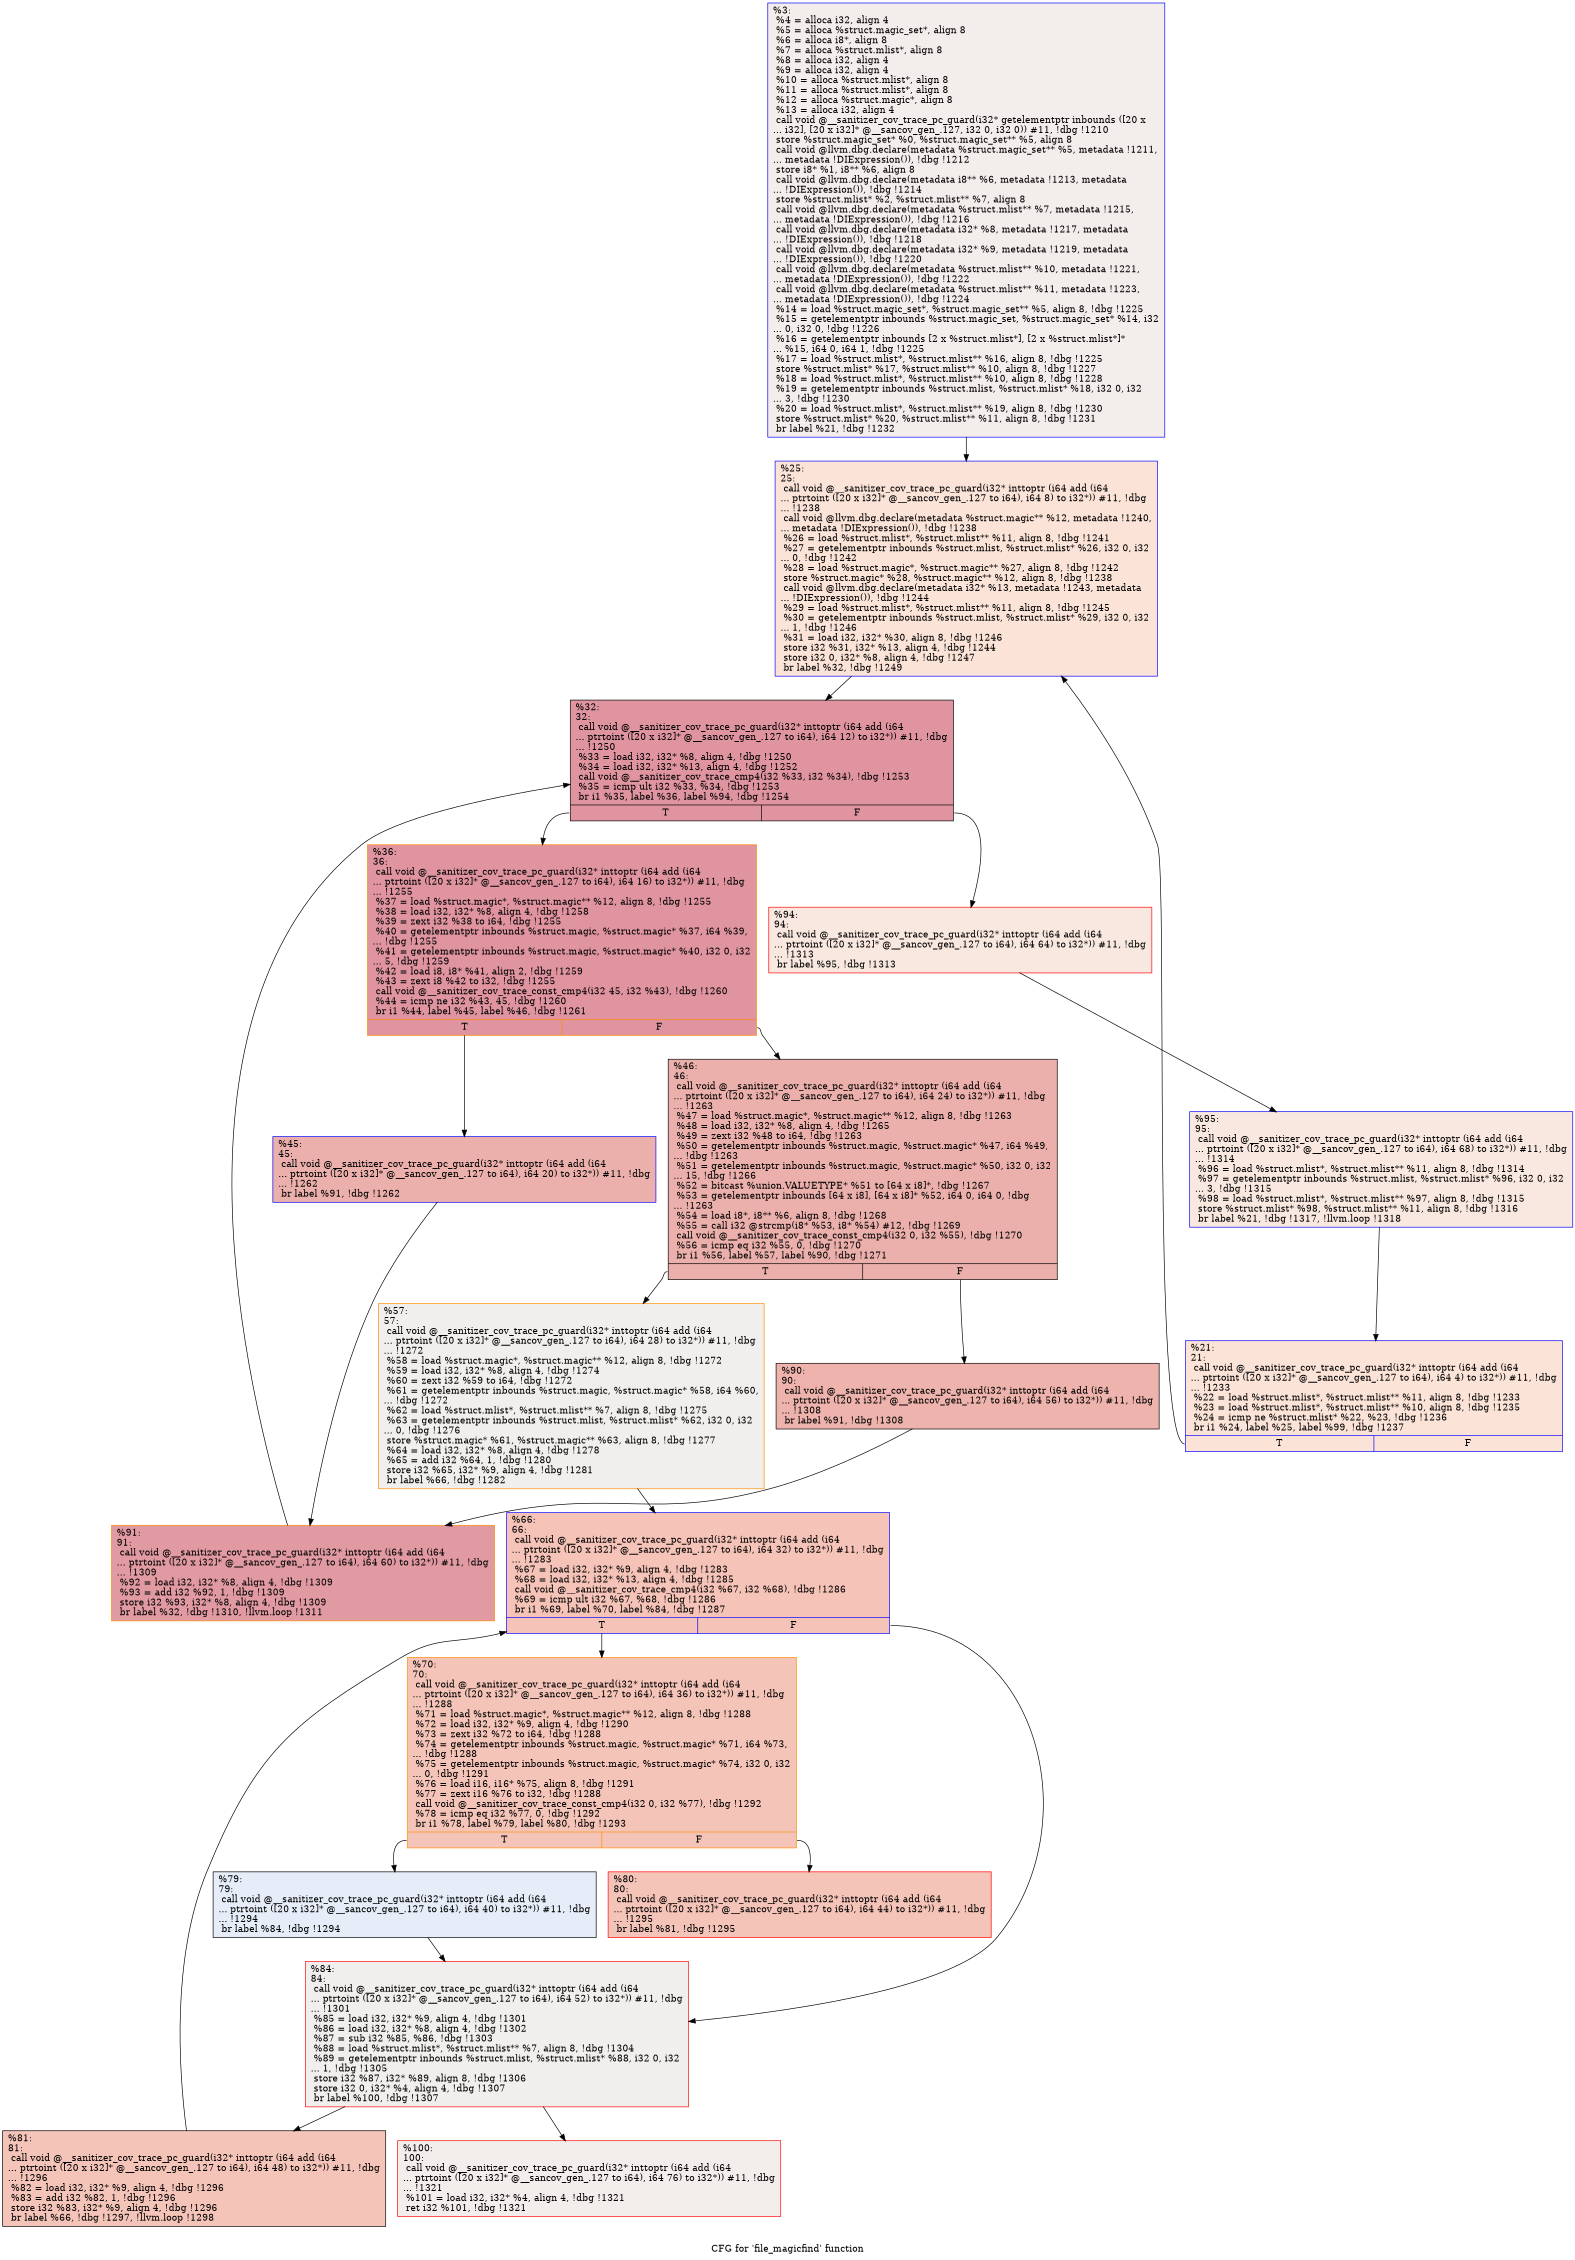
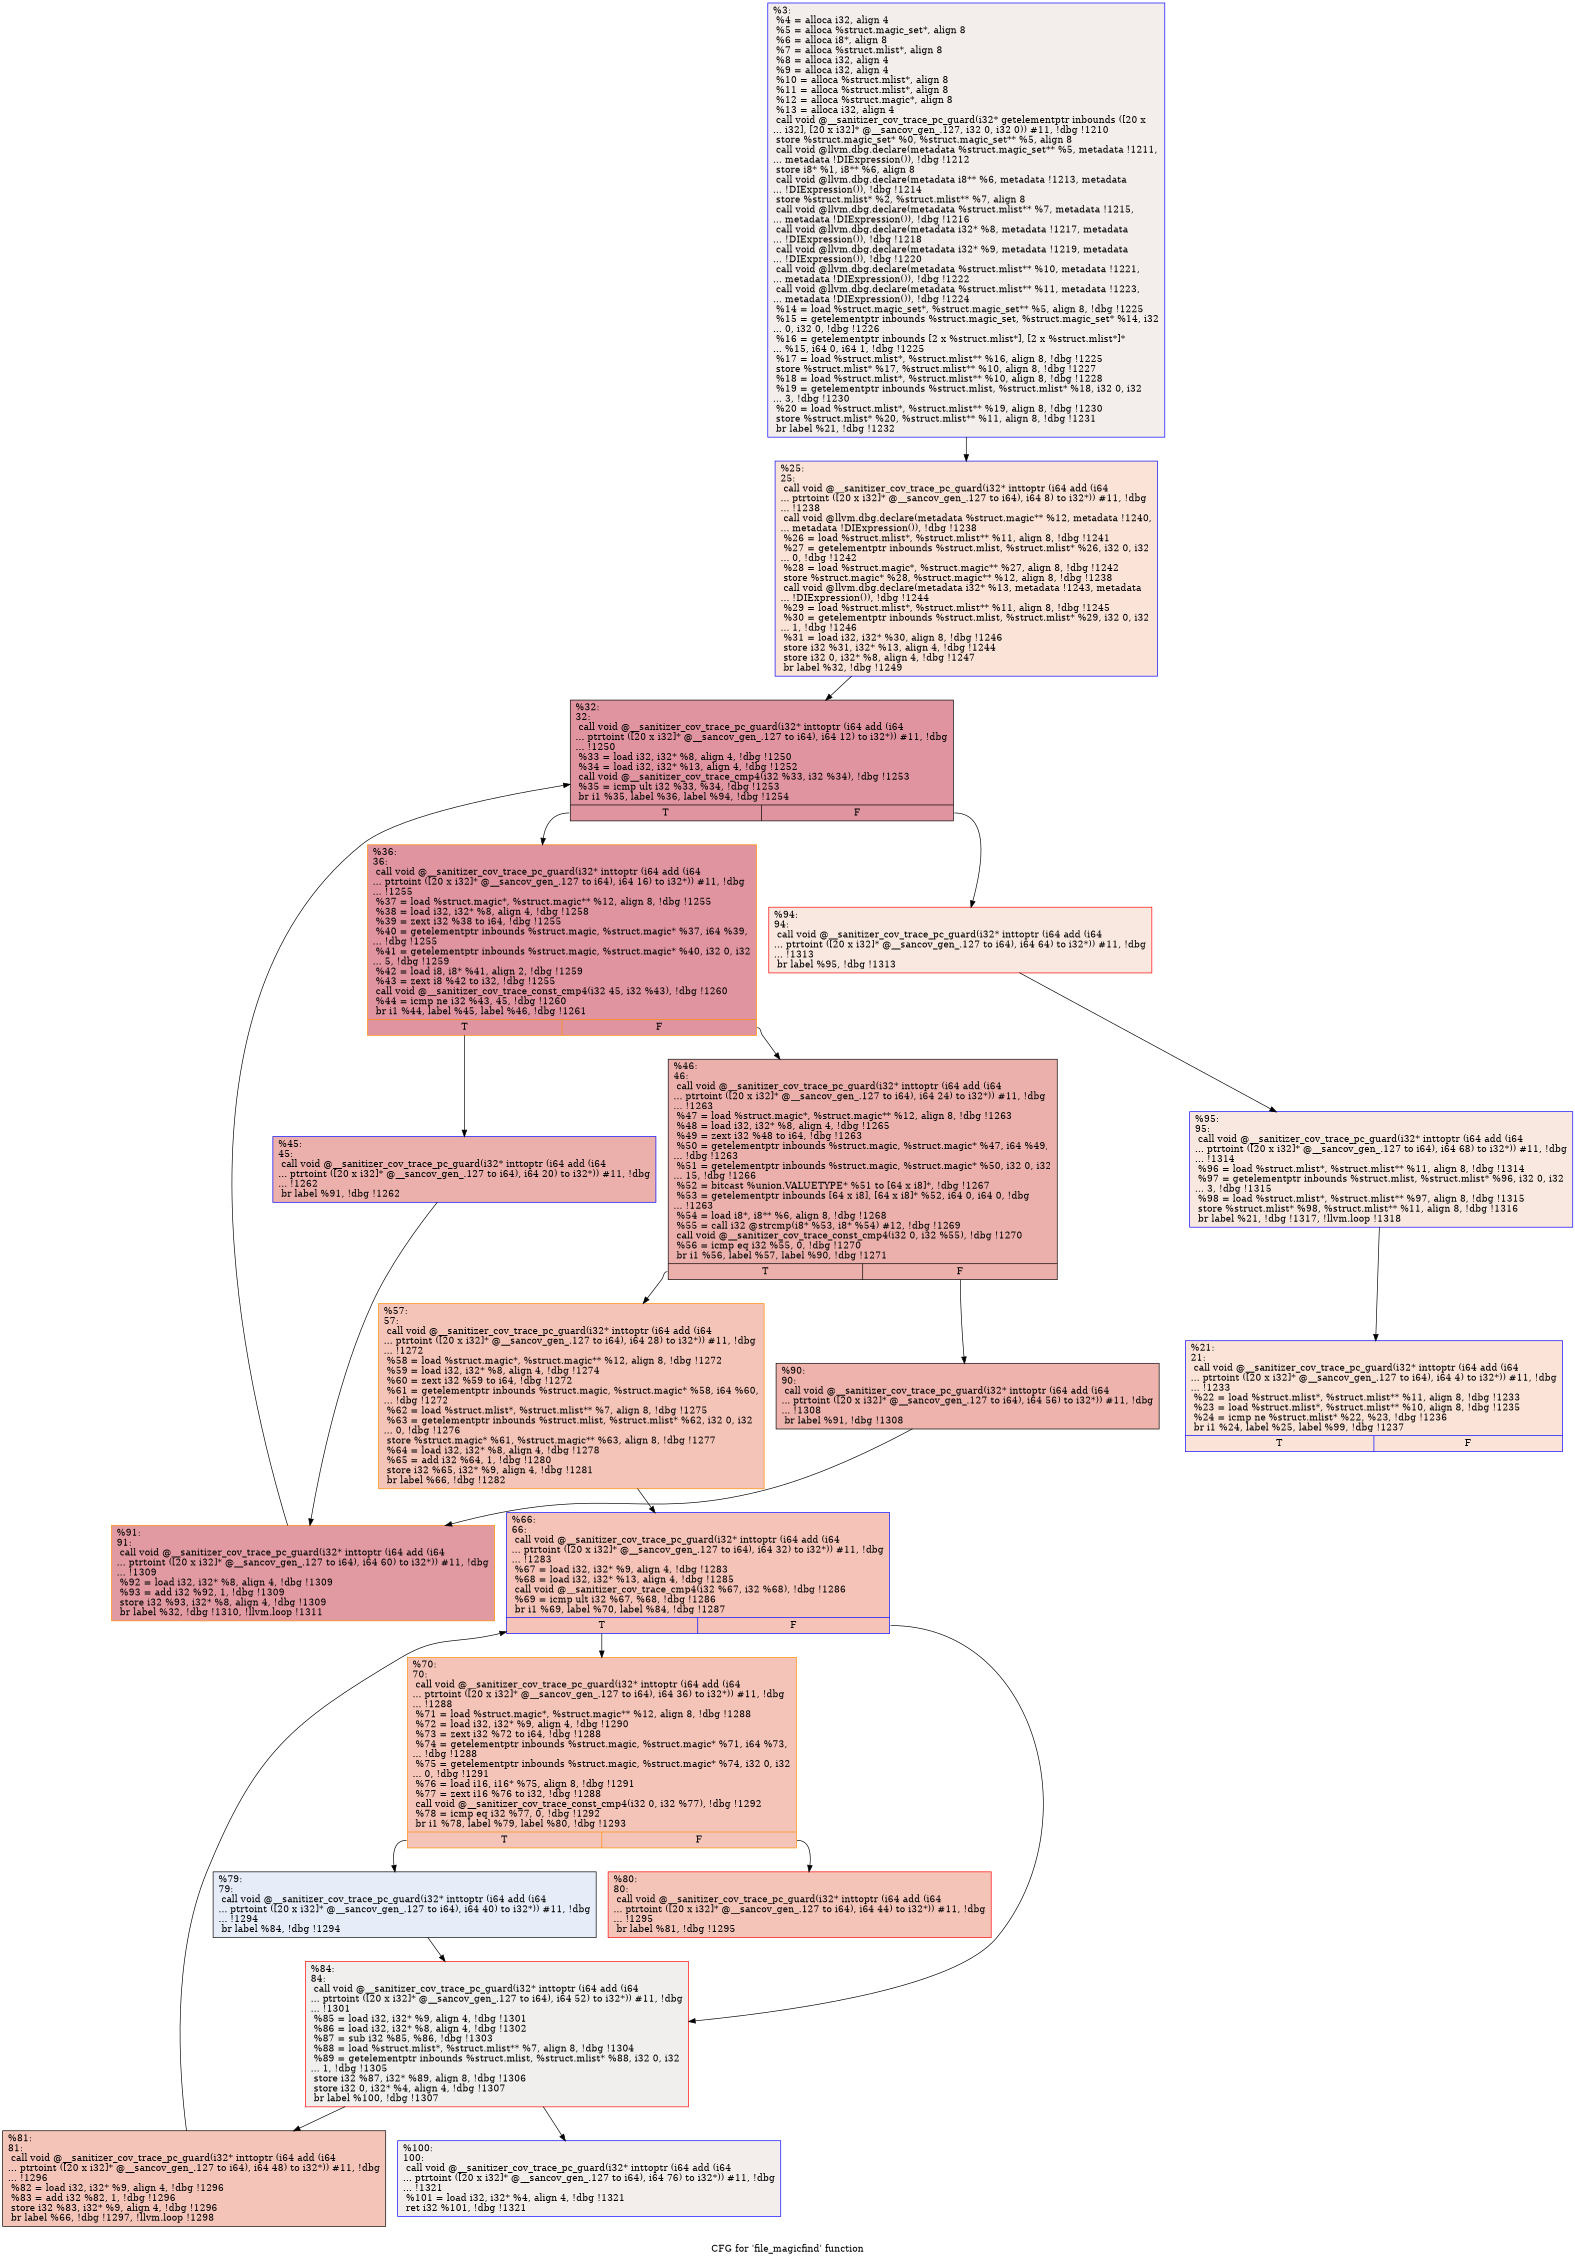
edge "%21:" -> "%25:": removed
node "%57:": fillcolor #e0dbd870 -> #e97a5f70
node "%100:": color red -> blue
